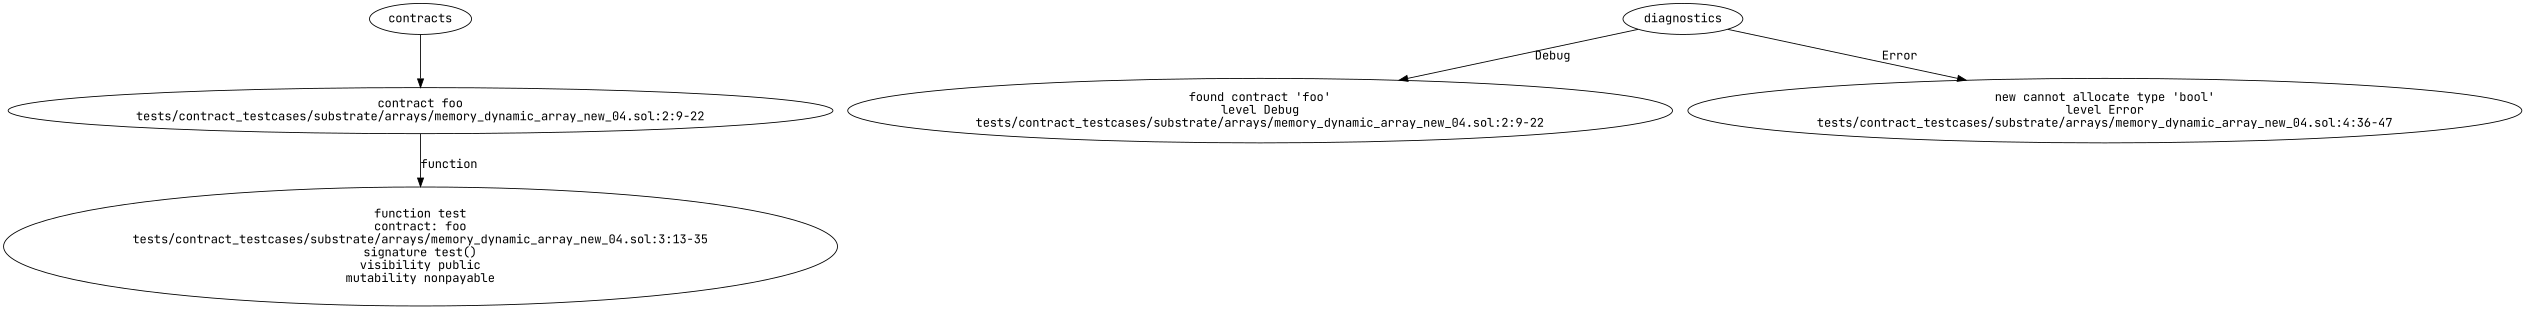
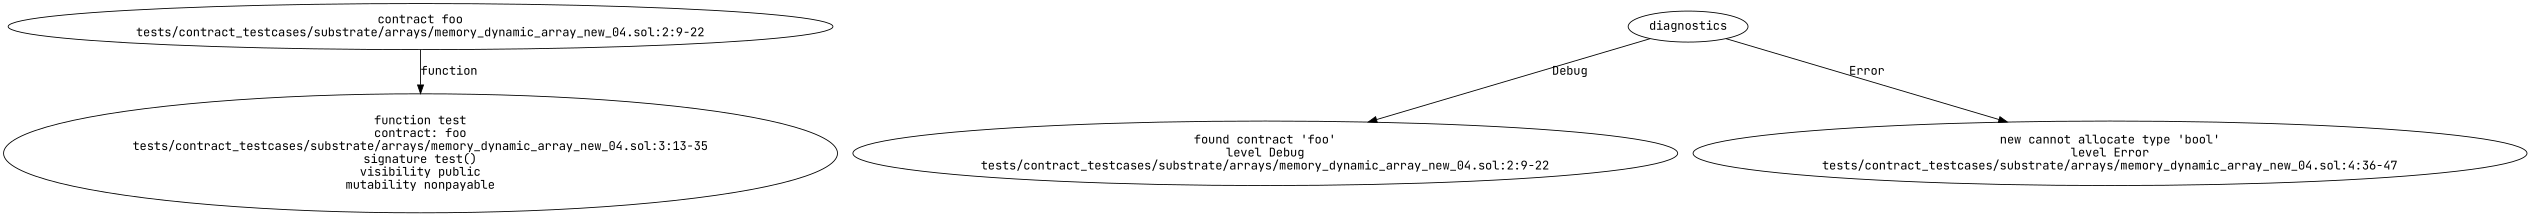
node "contracts": removed
